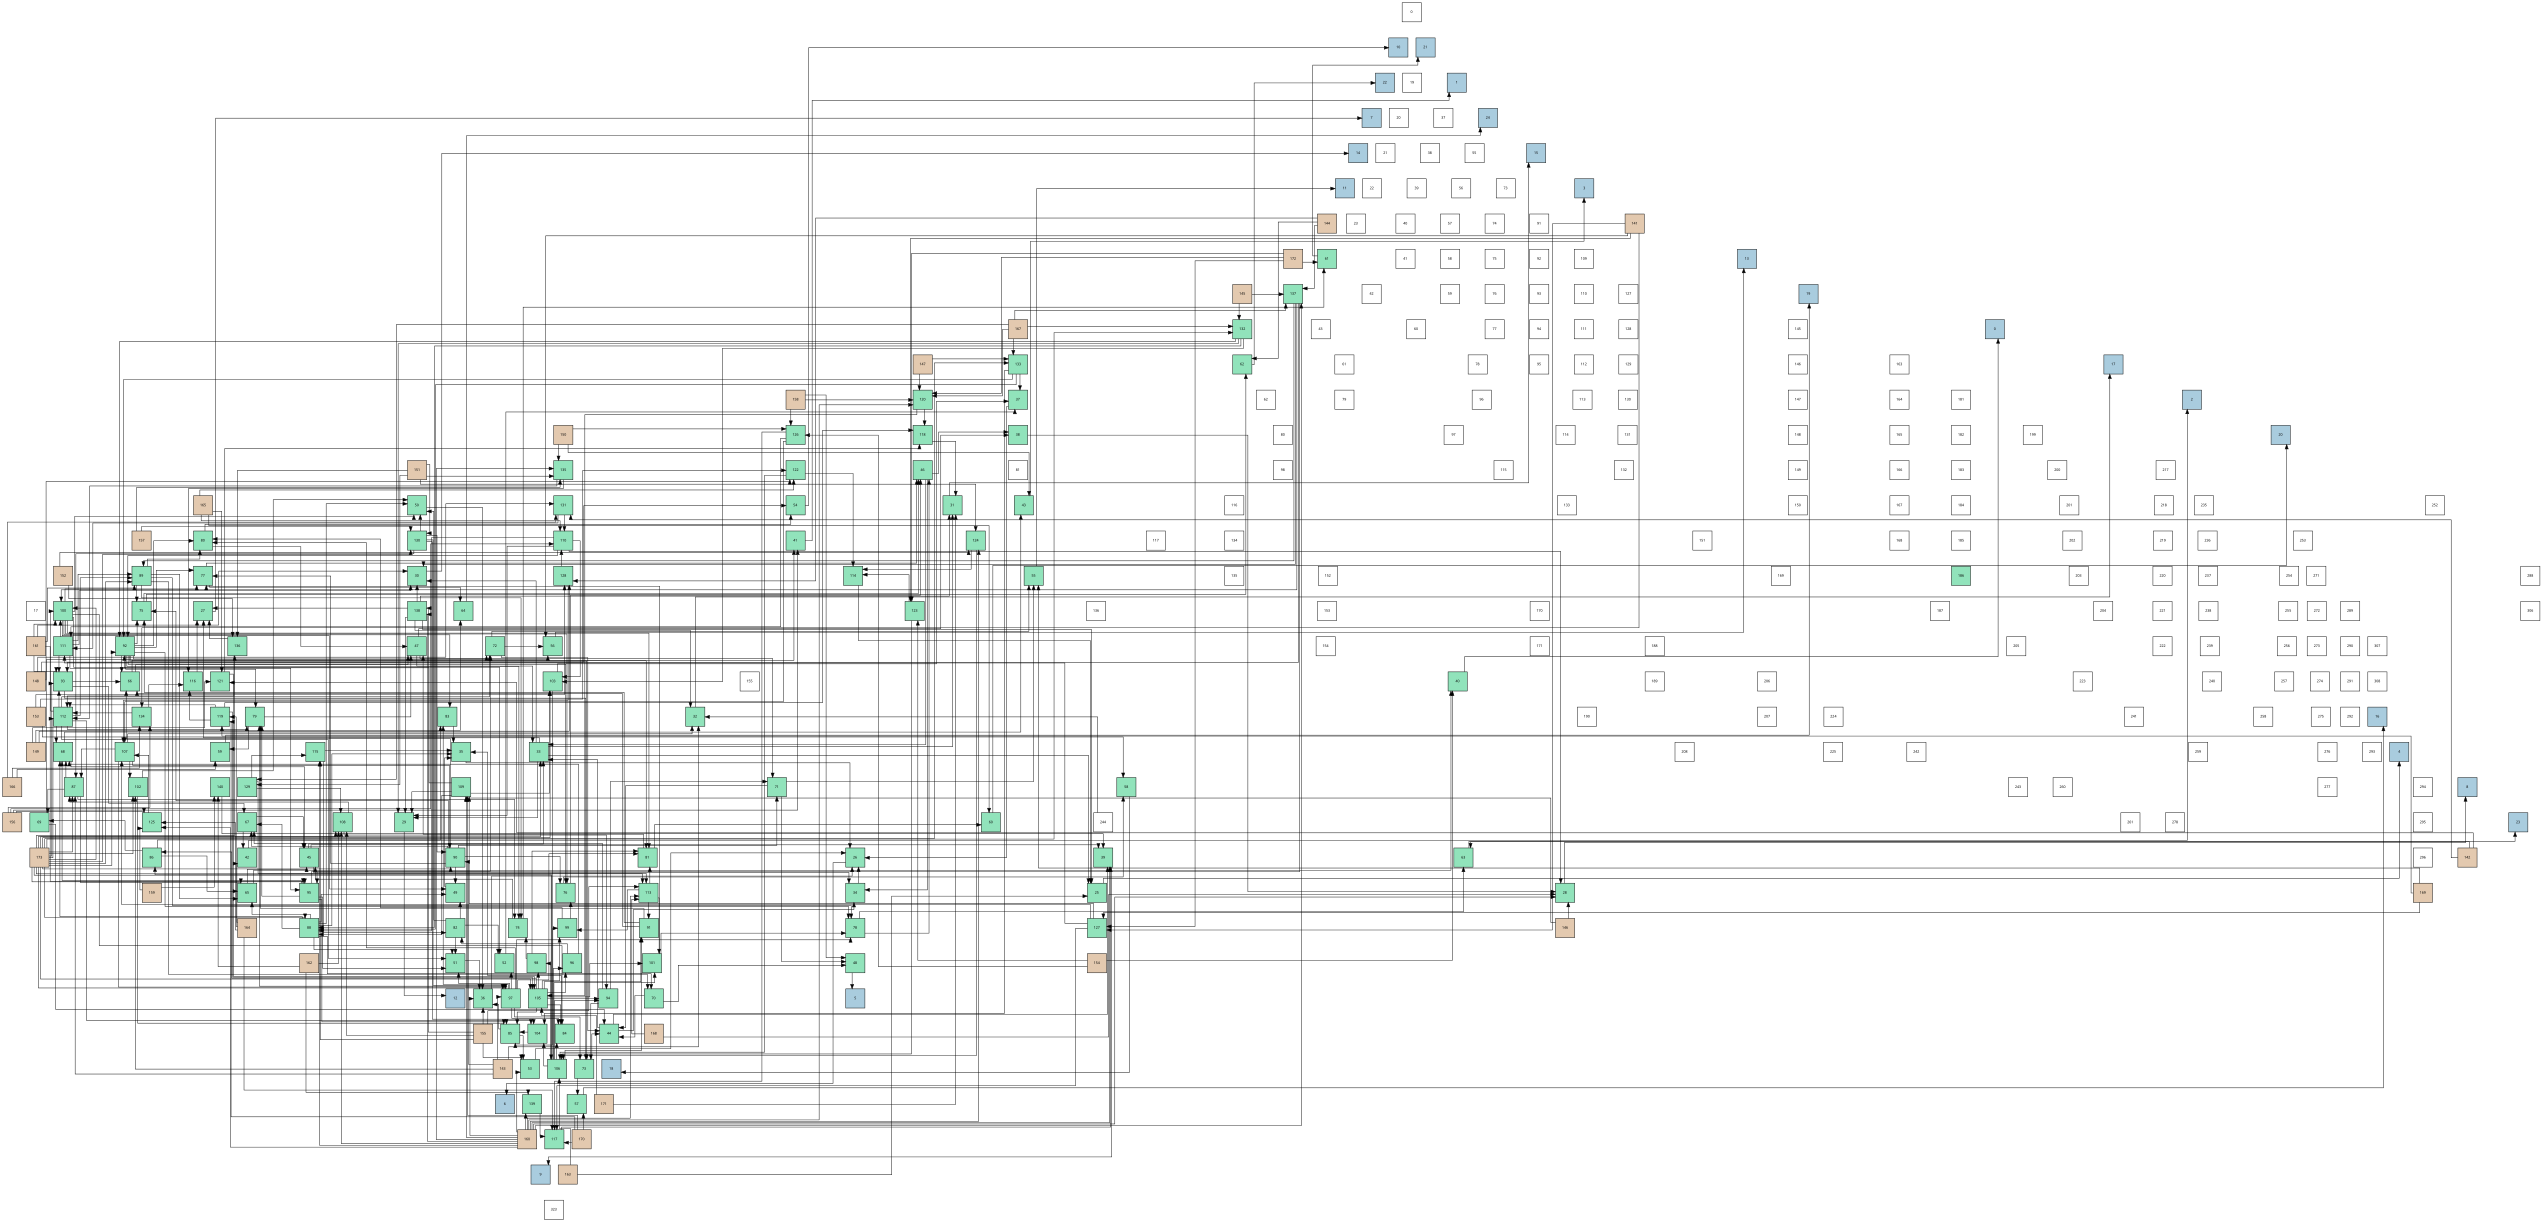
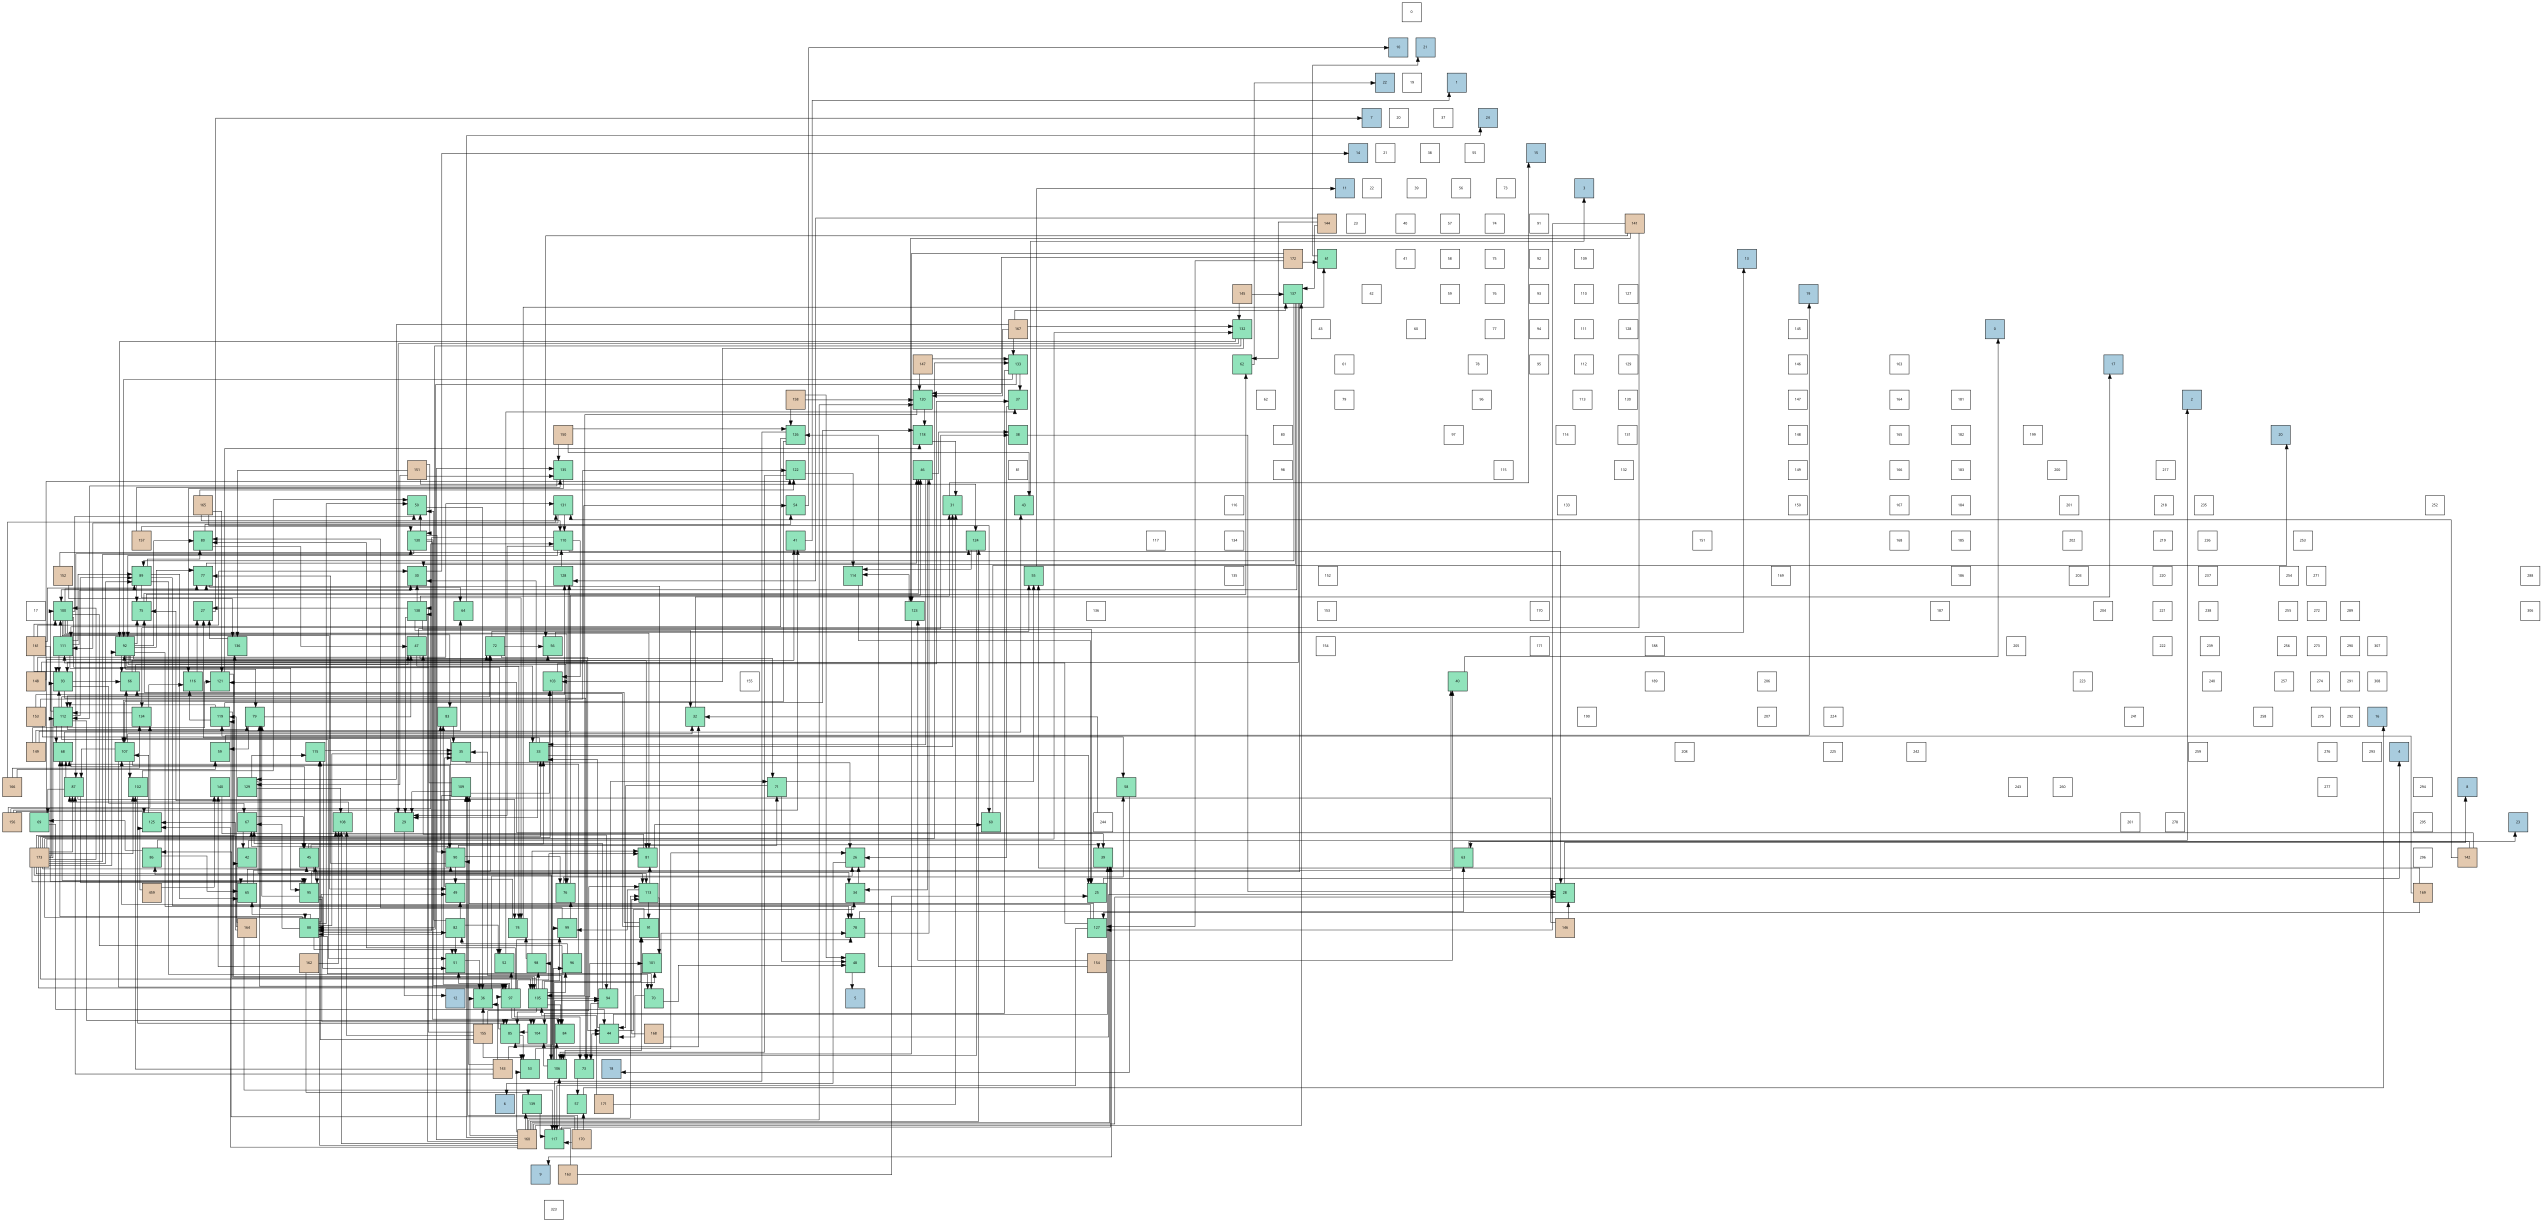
node "186": fillcolor #91e3bb -> #ffffff
node "159": label "159" -> "459"
